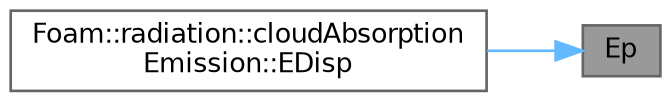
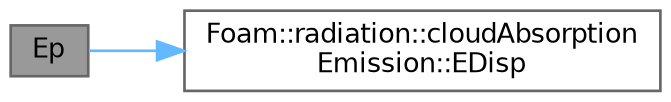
edge "Foam::radiation::cloudAbsorption Emission::EDisp" -> "Ep": reversed
